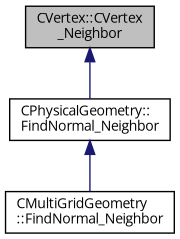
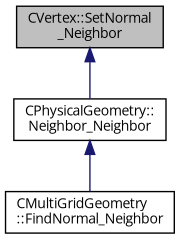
node "CVertex::CVertex _Neighbor": label "CVertex::CVertex _Neighbor" -> "CVertex::SetNormal _Neighbor"
node "CPhysicalGeometry:: FindNormal_Neighbor": label "CPhysicalGeometry:: FindNormal_Neighbor" -> "CPhysicalGeometry:: Neighbor_Neighbor"
